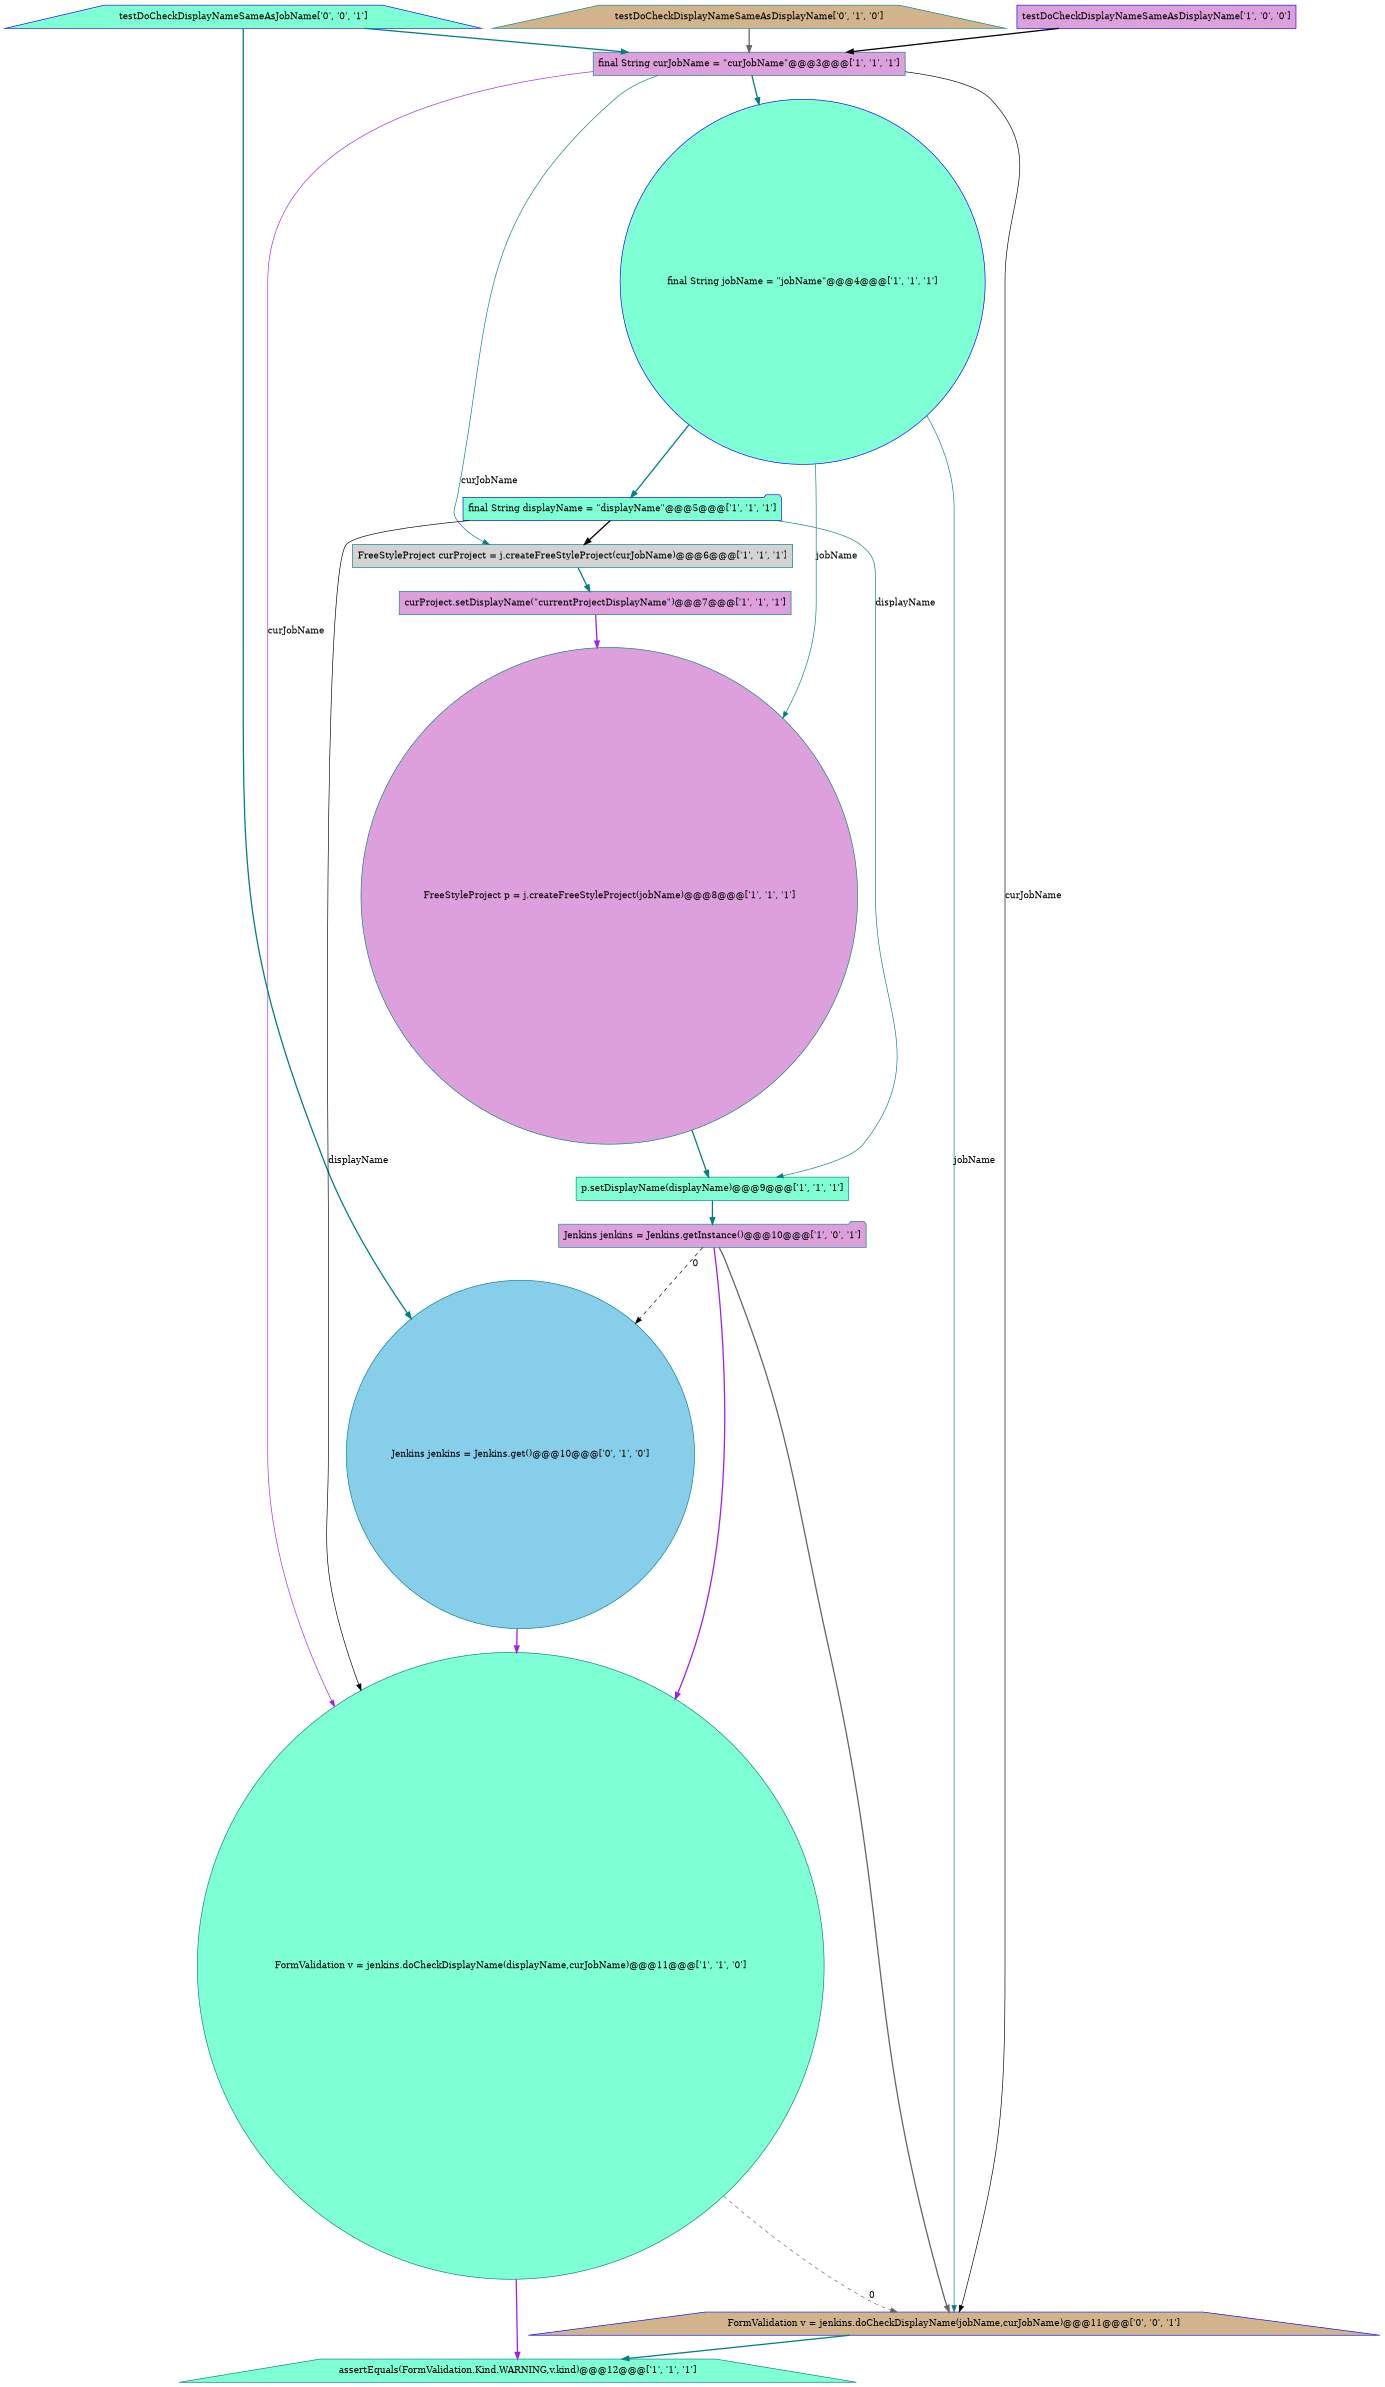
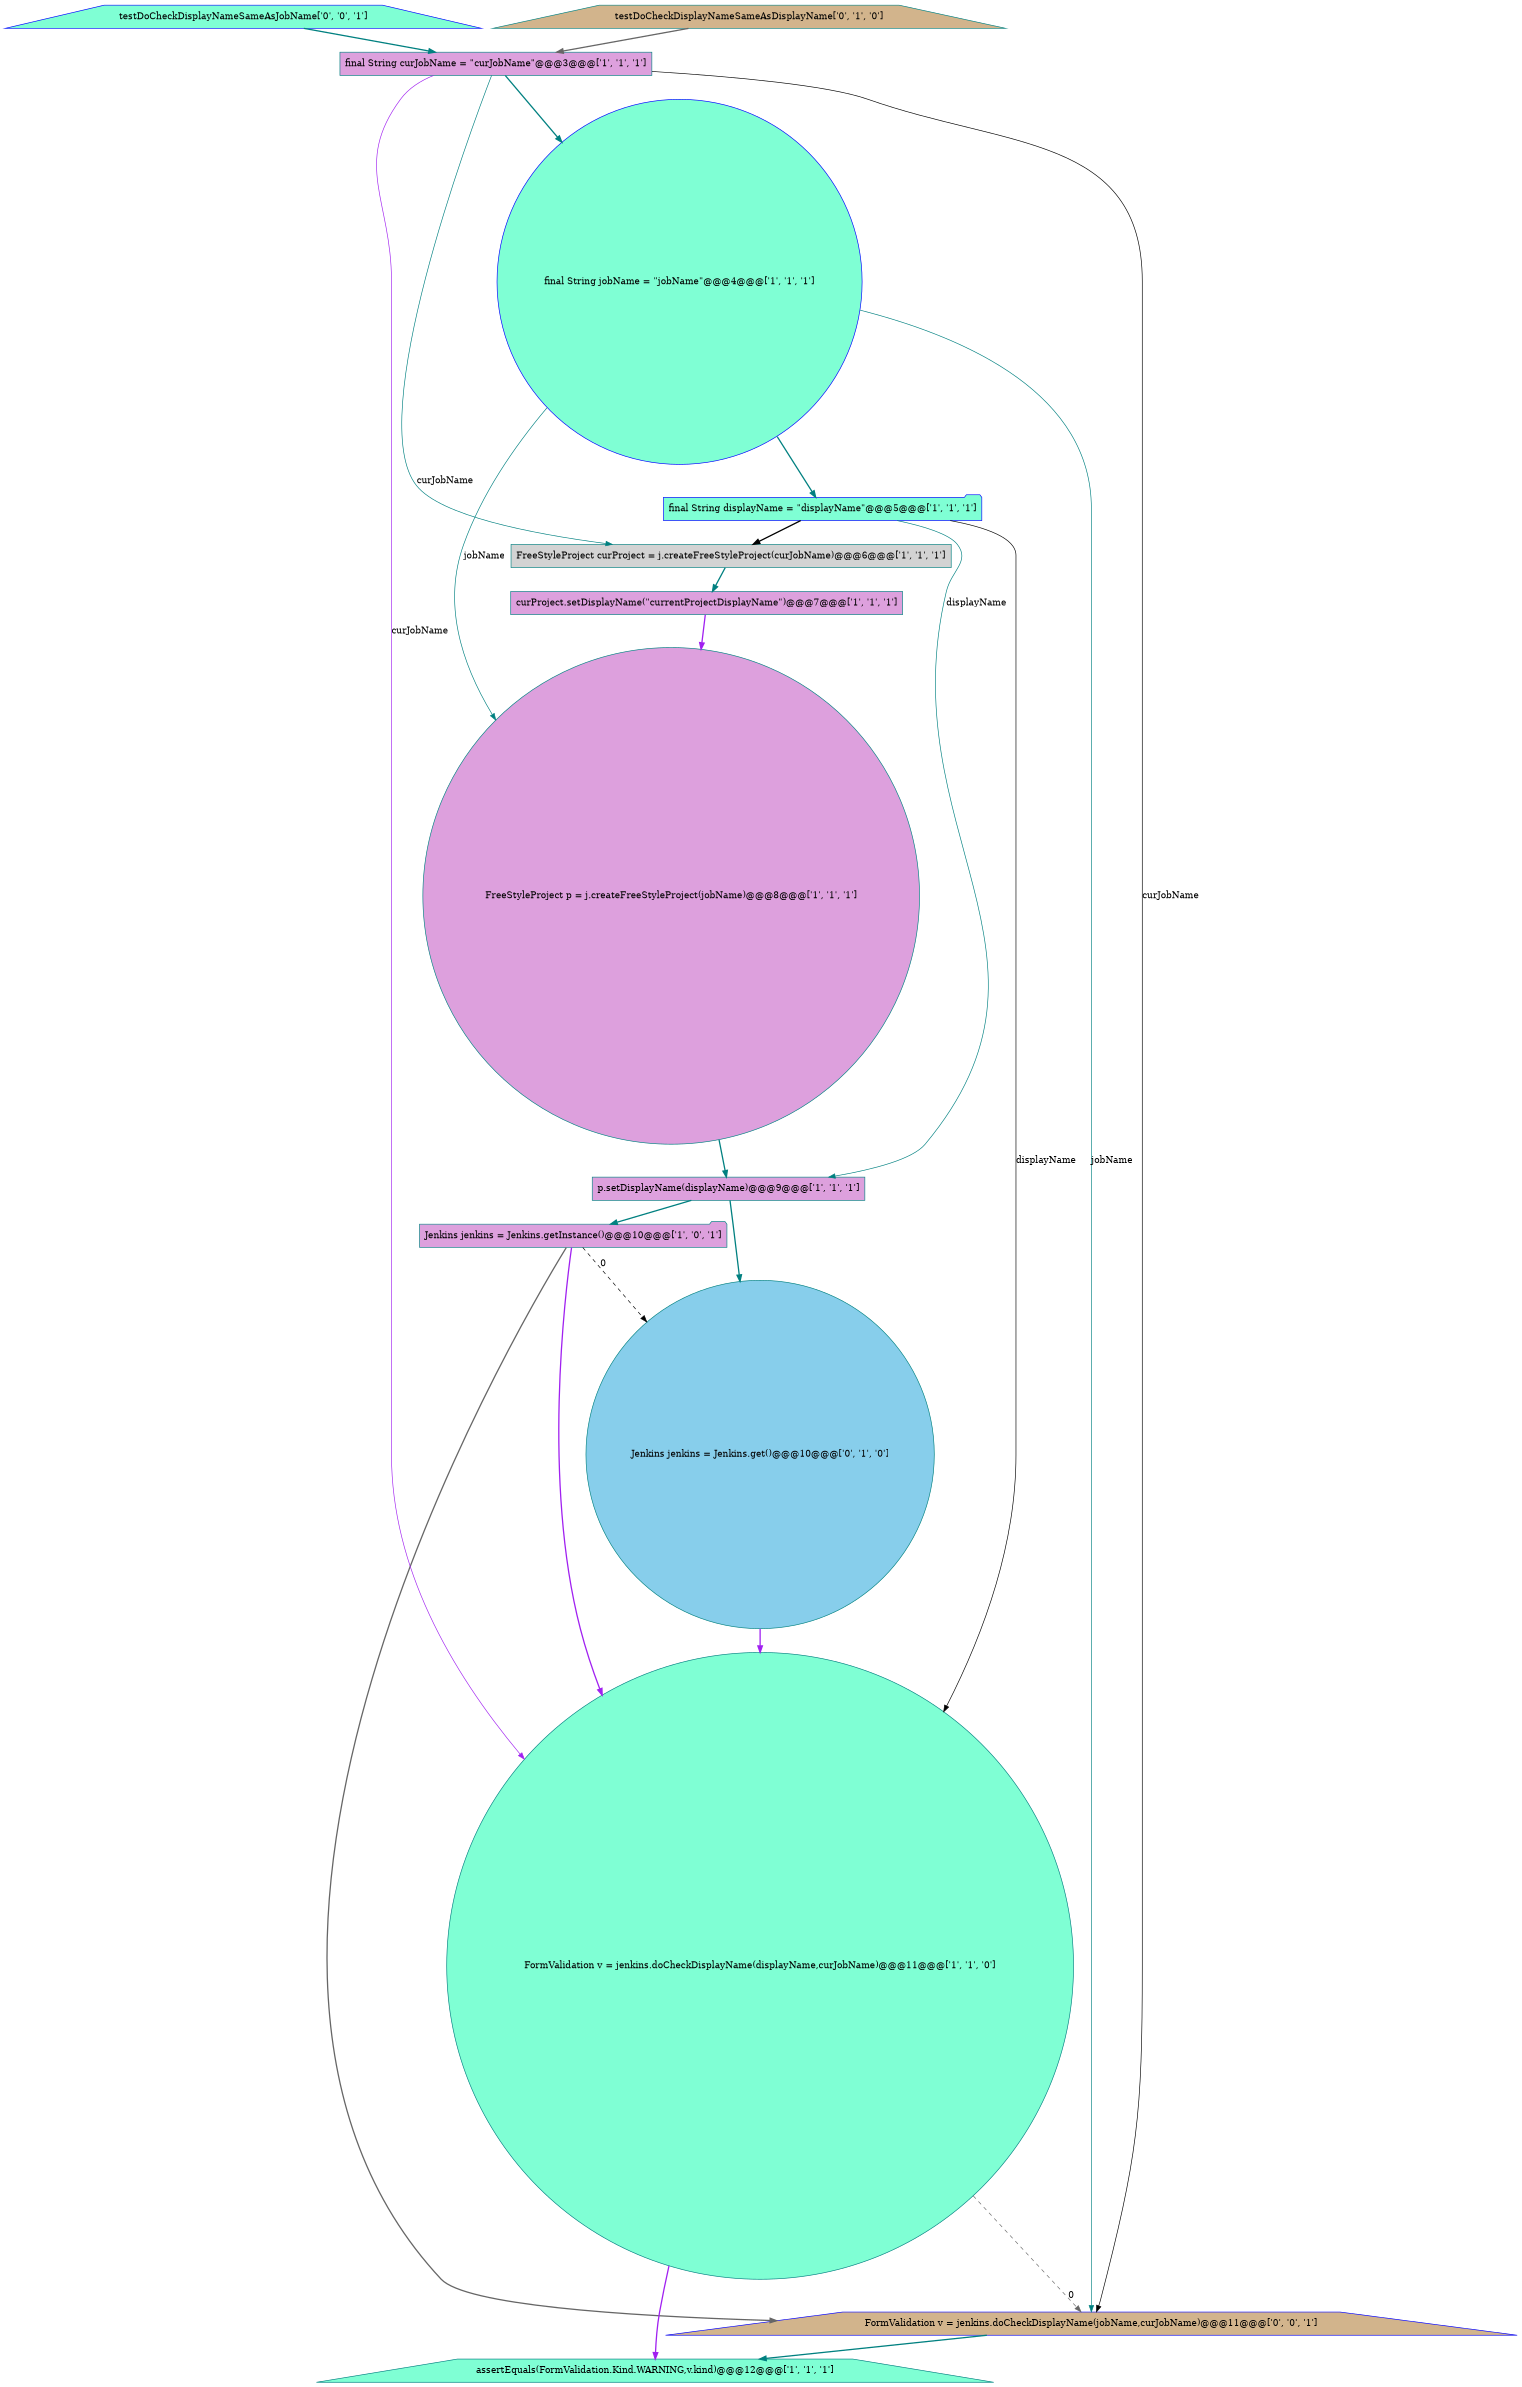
node "testDoCheckDisplayNameSameAsDisplayName['1', '0', '0']": removed
edge "testDoCheckDisplayNameSameAsJobName['0', '0', '1']" -> "Jenkins jenkins = Jenkins.get()@@@10@@@['0', '1', '0']": now "p.setDisplayName(displayName)@@@9@@@['1', '1', '1']" -> "Jenkins jenkins = Jenkins.get()@@@10@@@['0', '1', '0']"
node "p.setDisplayName(displayName)@@@9@@@['1', '1', '1']": fillcolor aquamarine -> plum
